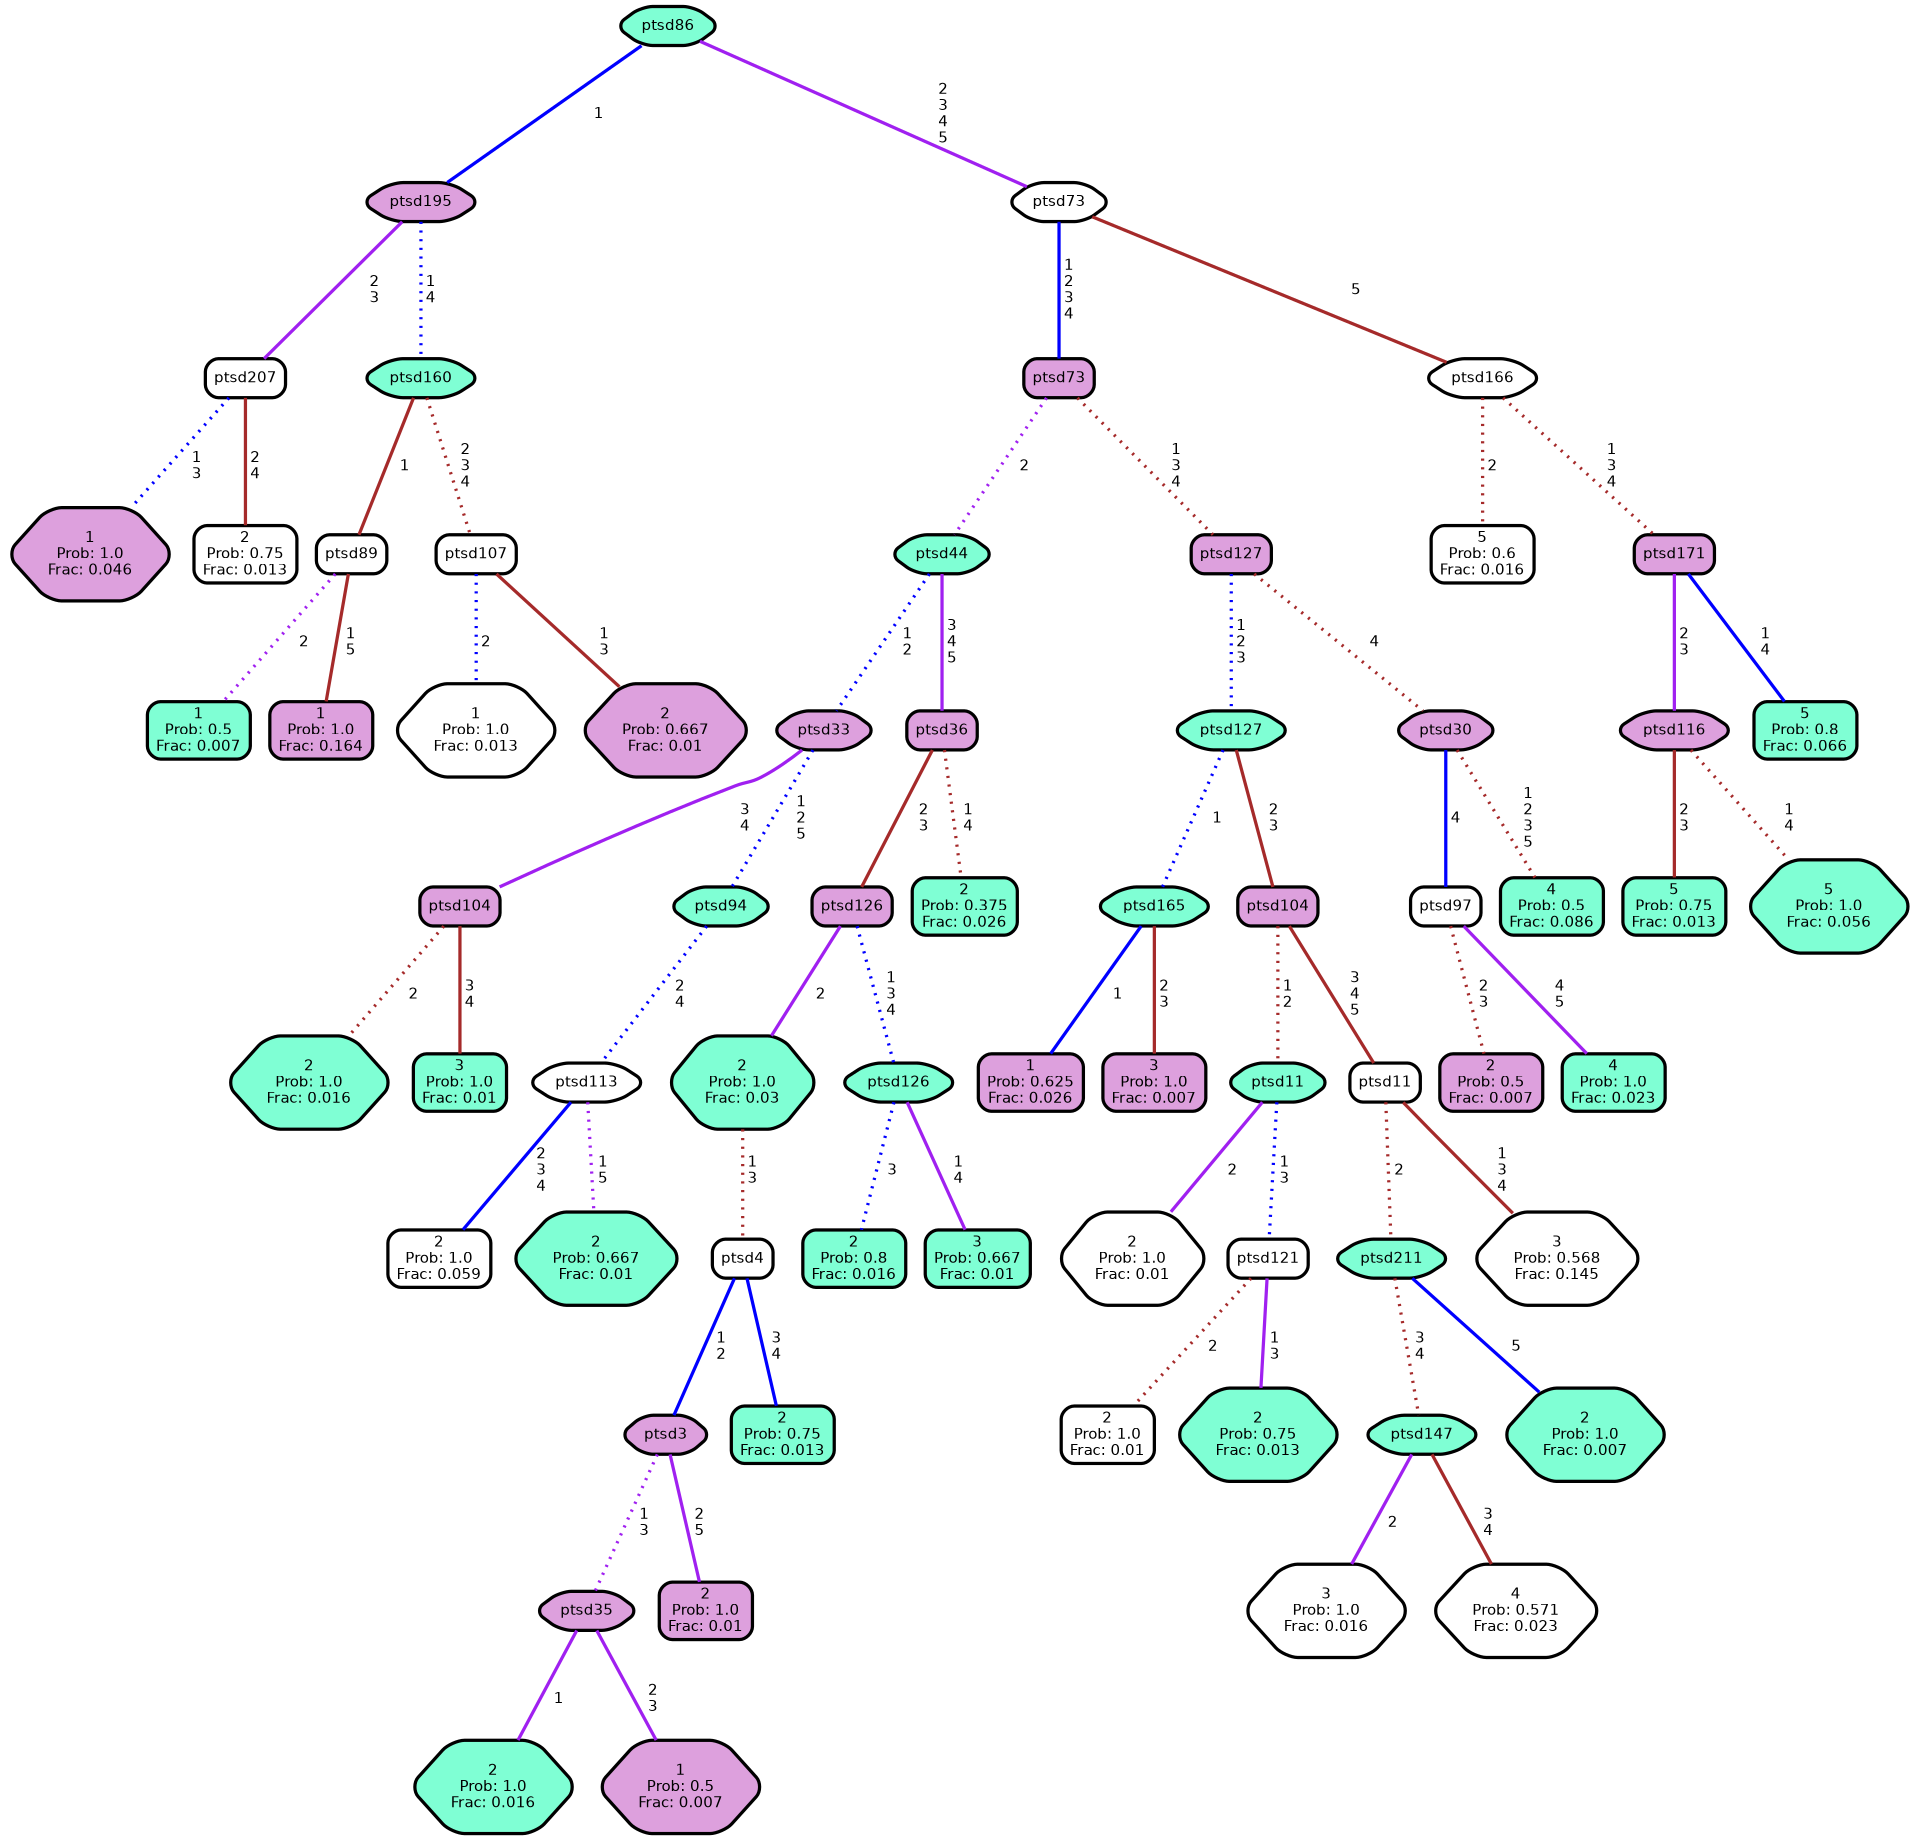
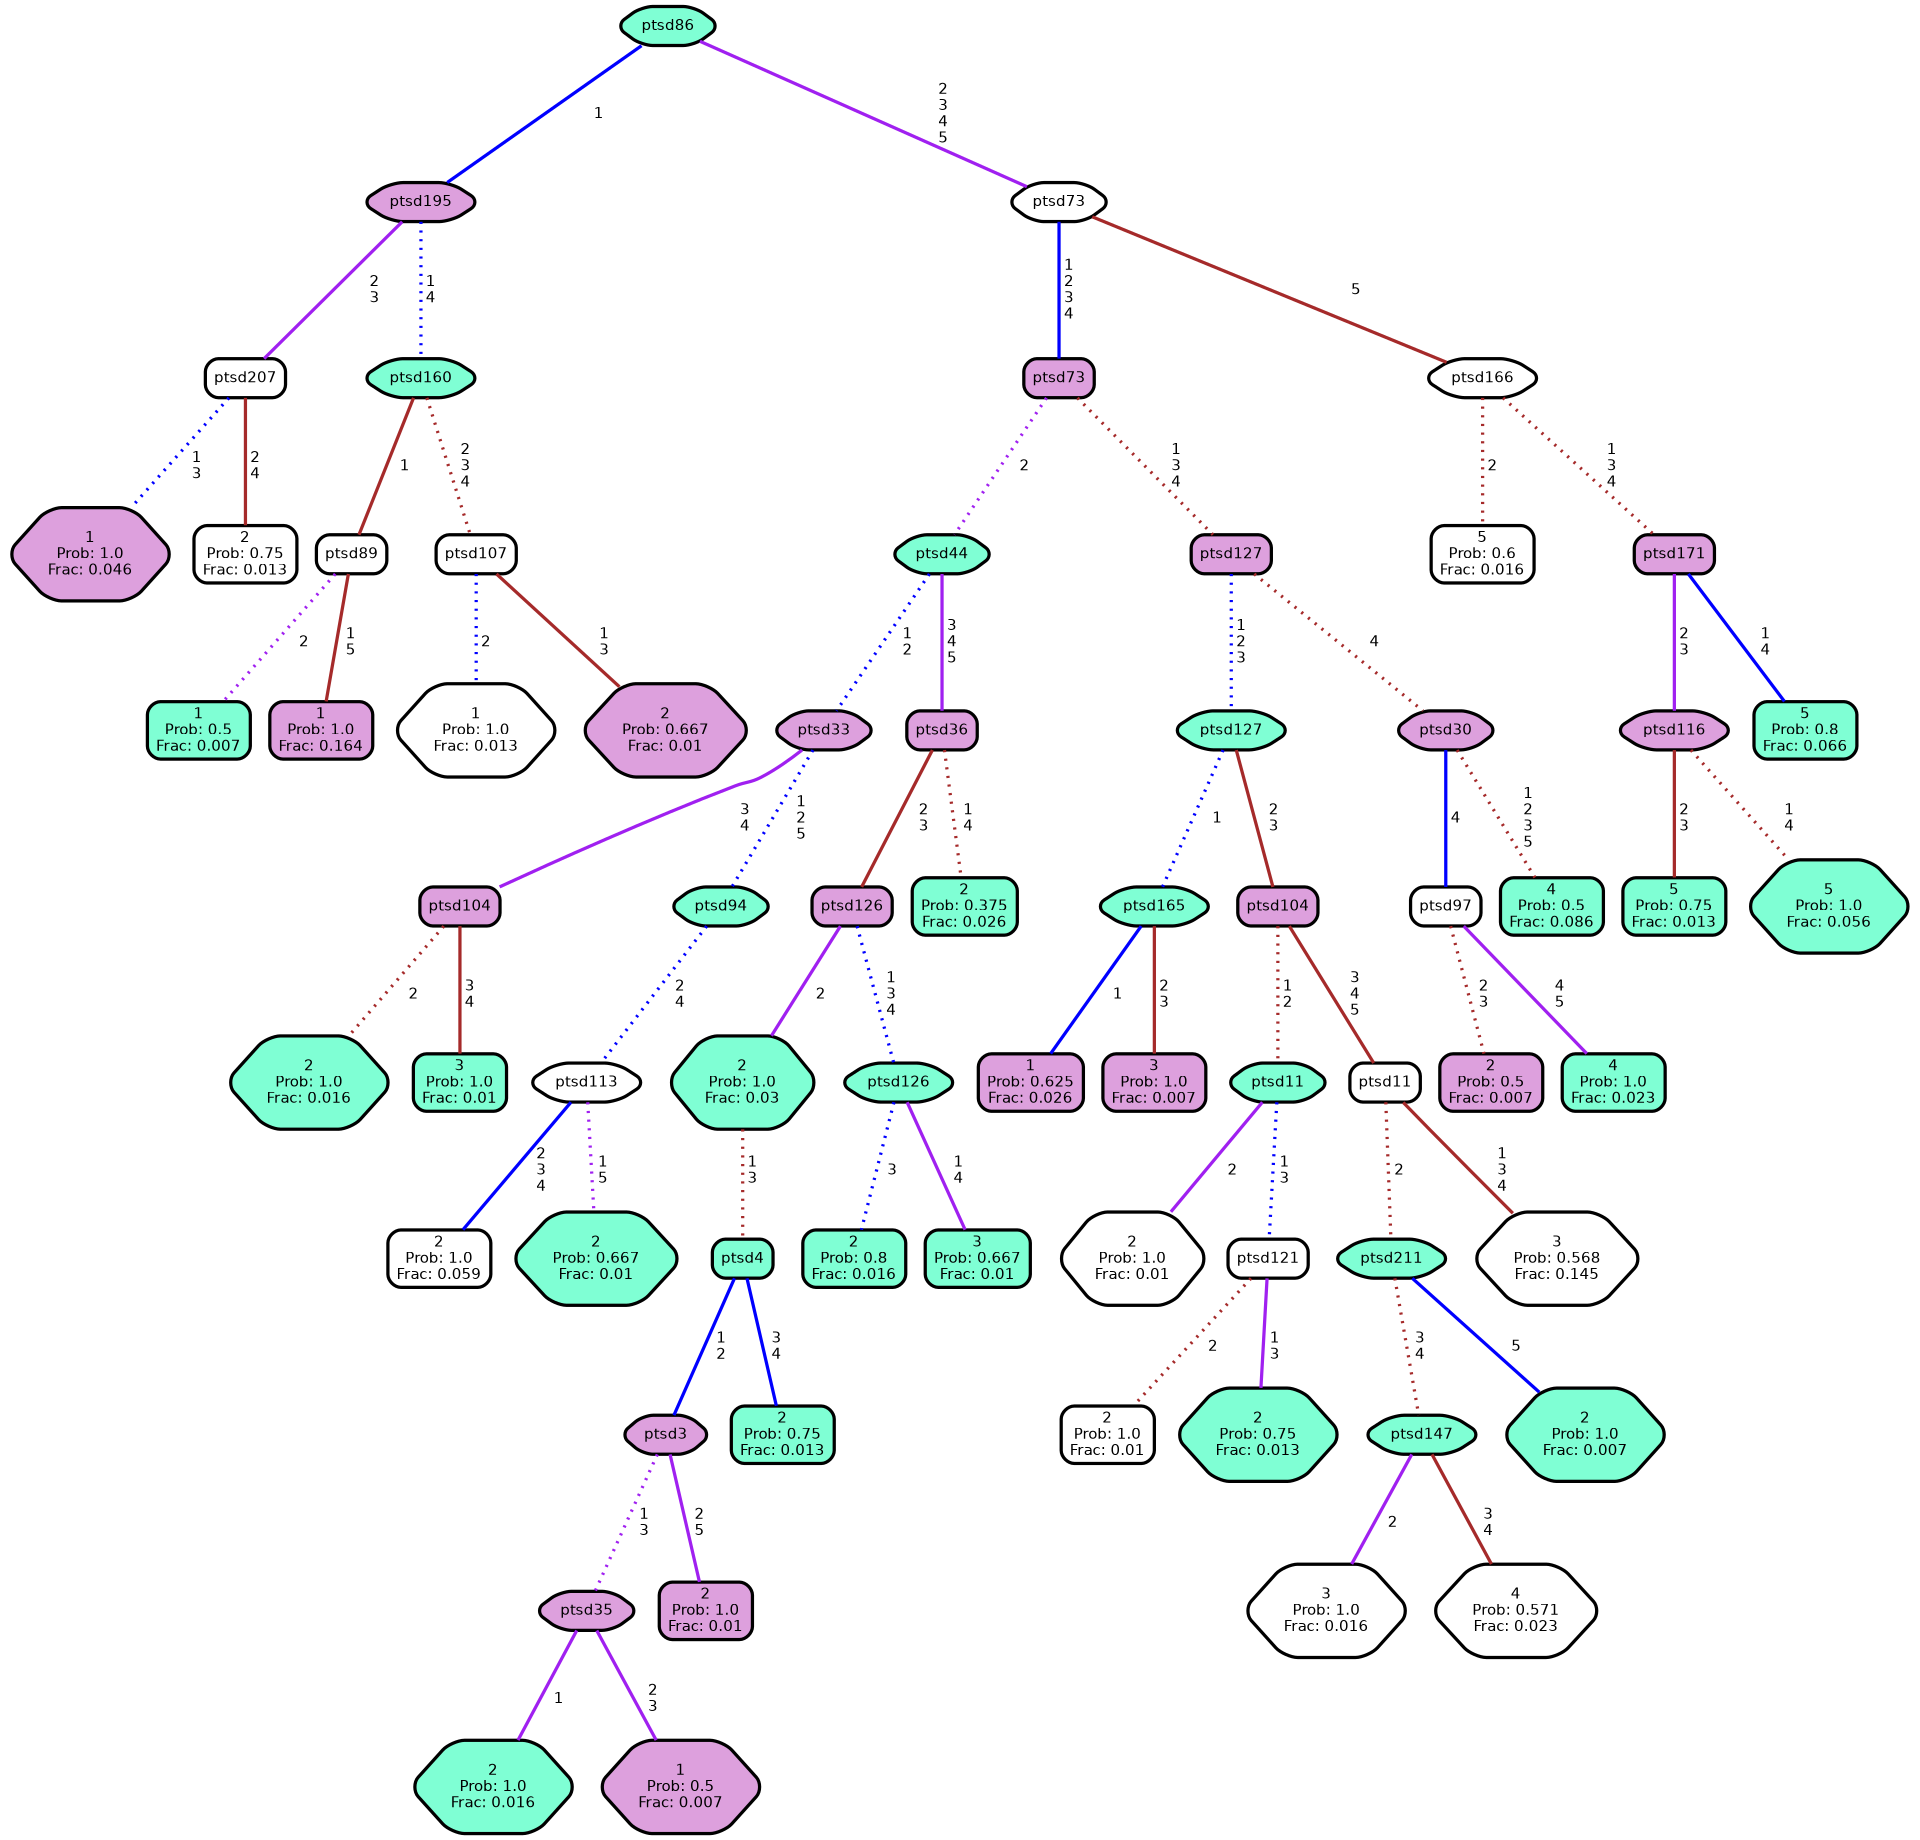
node "ptsd4": fillcolor white -> aquamarine
